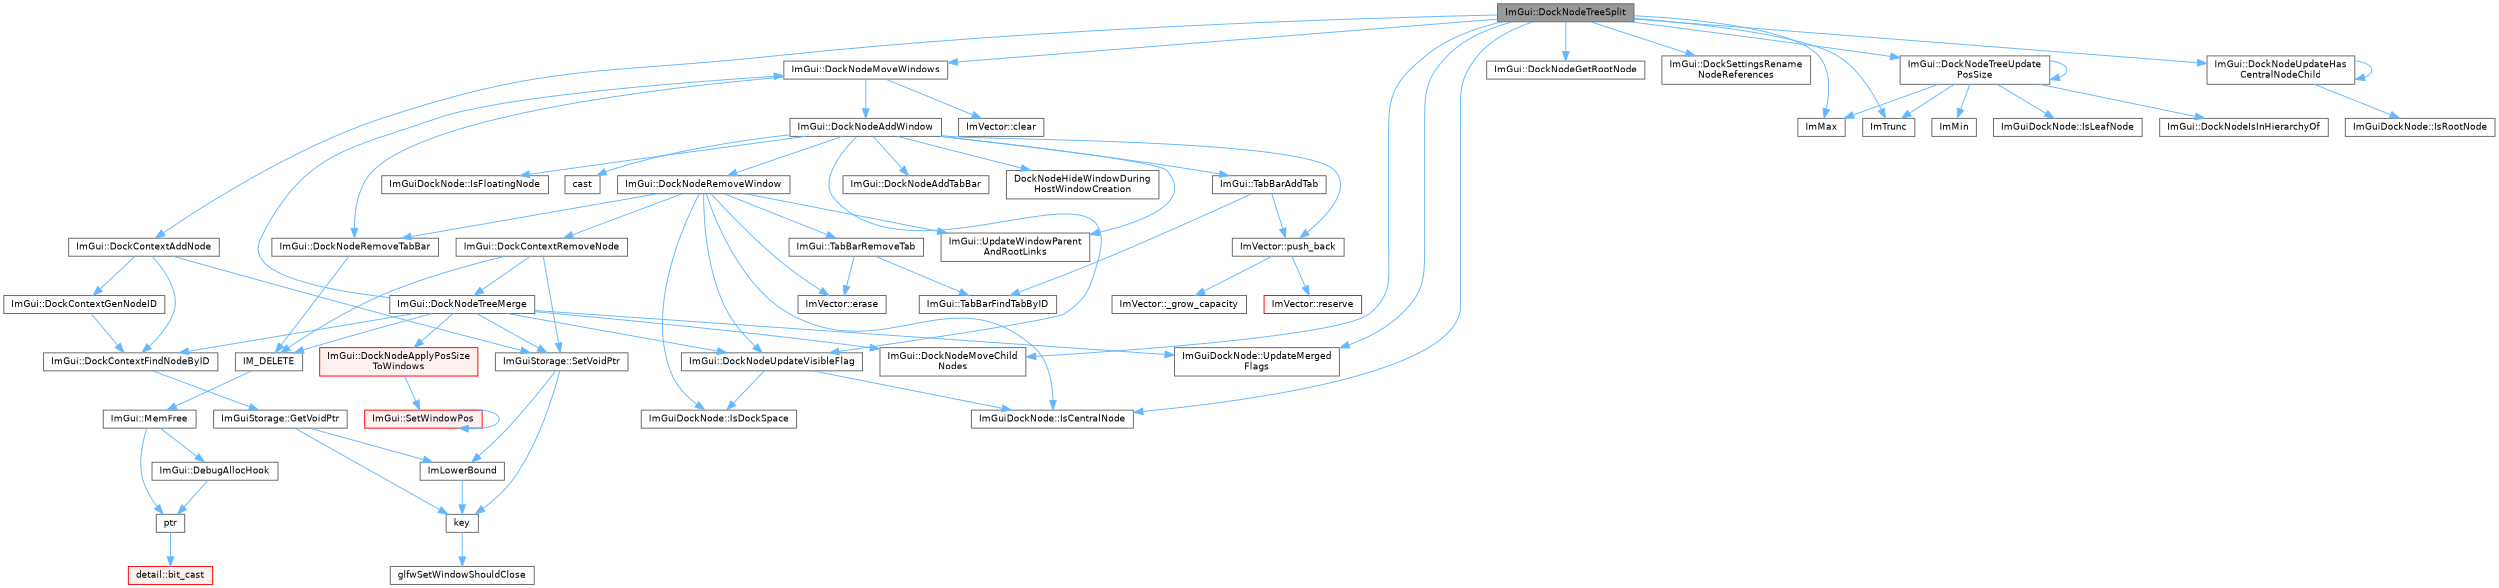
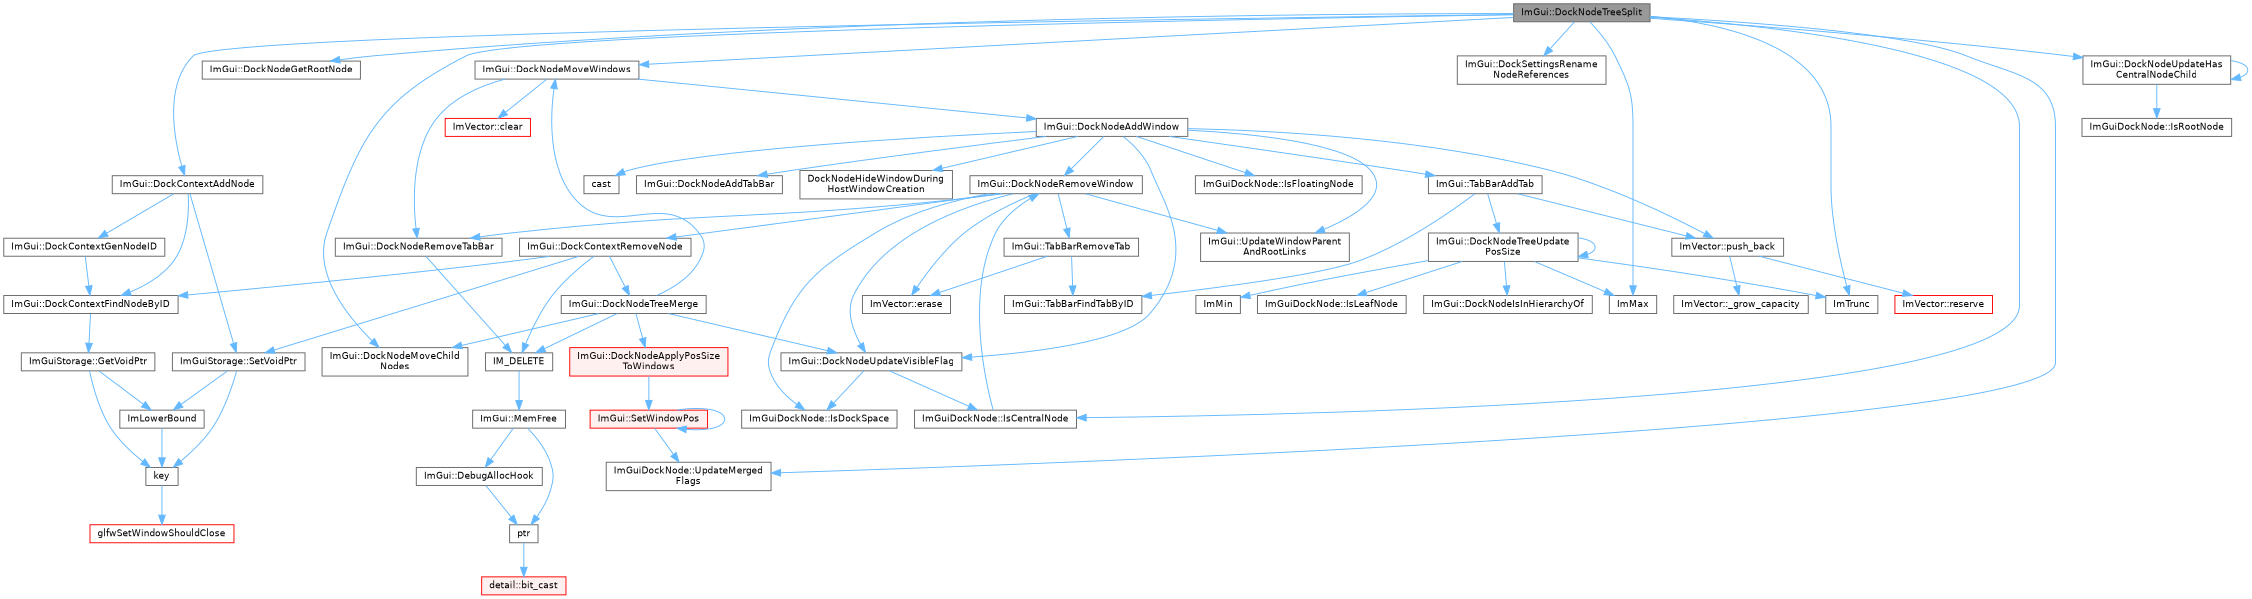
edge "ImGui::DockNodeTreeSplit" -> "ImGui::DockNodeTreeUpdate PosSize": now "ImGui::TabBarAddTab" -> "ImGui::DockNodeTreeUpdate PosSize"
node "ImVector::clear": color grey40 -> red
edge "ImGui::DockNodeRemoveWindow" -> "ImGuiDockNode::IsCentralNode": reversed
edge "ImGui::DockNodeTreeMerge" -> "ImGuiDockNode::UpdateMerged Flags": now "ImGui::SetWindowPos" -> "ImGuiDockNode::UpdateMerged Flags"
edge "ImGui::DockNodeTreeMerge" -> "ImGuiStorage::SetVoidPtr": removed
edge "ImGui::DockNodeTreeMerge" -> "ImGui::DockContextFindNodeByID": now "ImGui::DockContextRemoveNode" -> "ImGui::DockContextFindNodeByID"
node "glfwSetWindowShouldClose": color grey40 -> red
